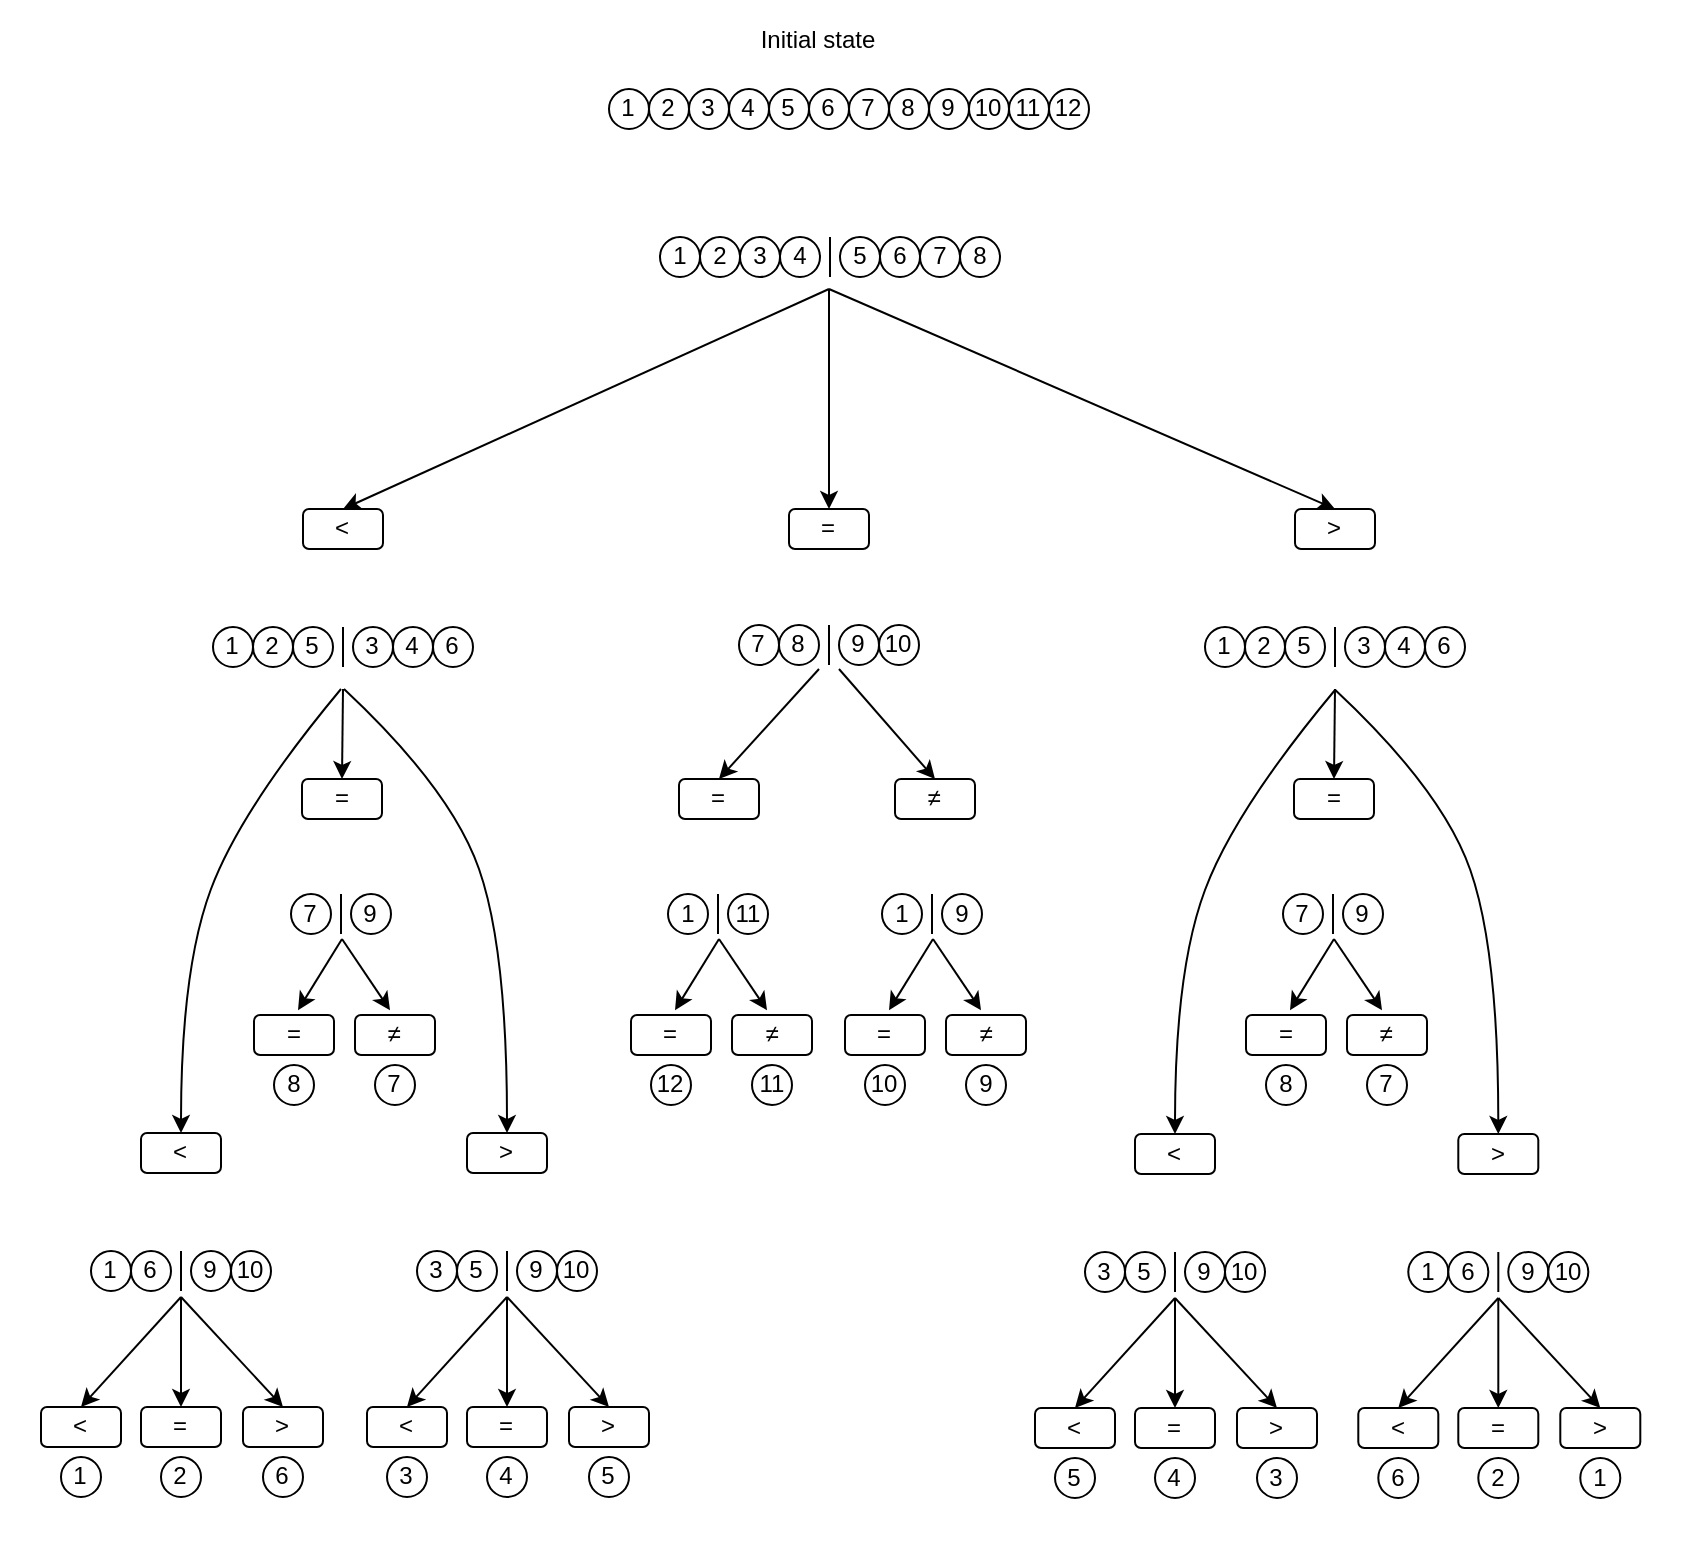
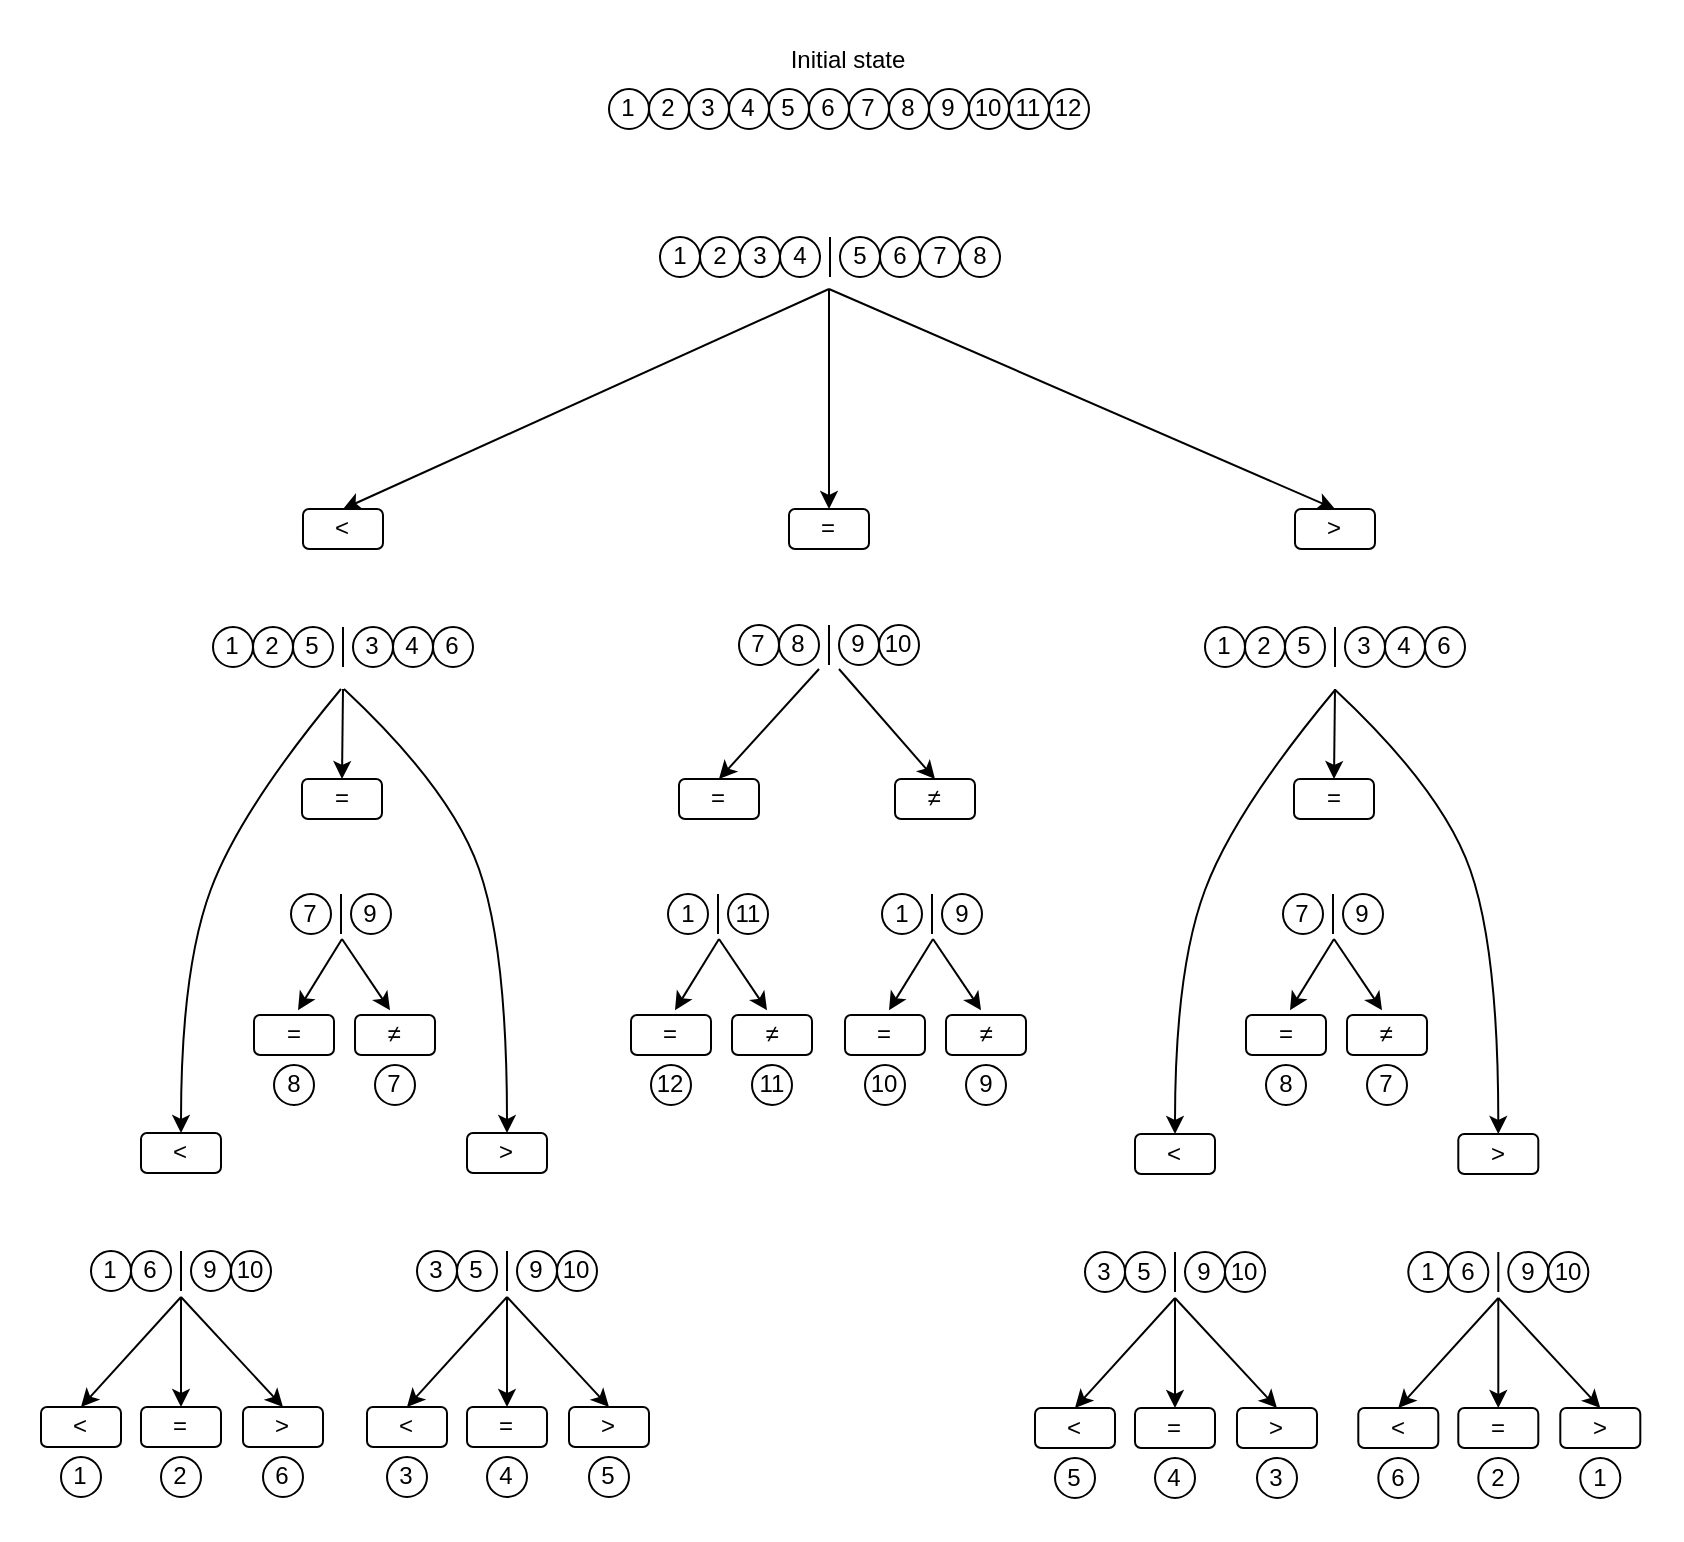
node "Initial state": moved (819, 41) -> (849, 61)
